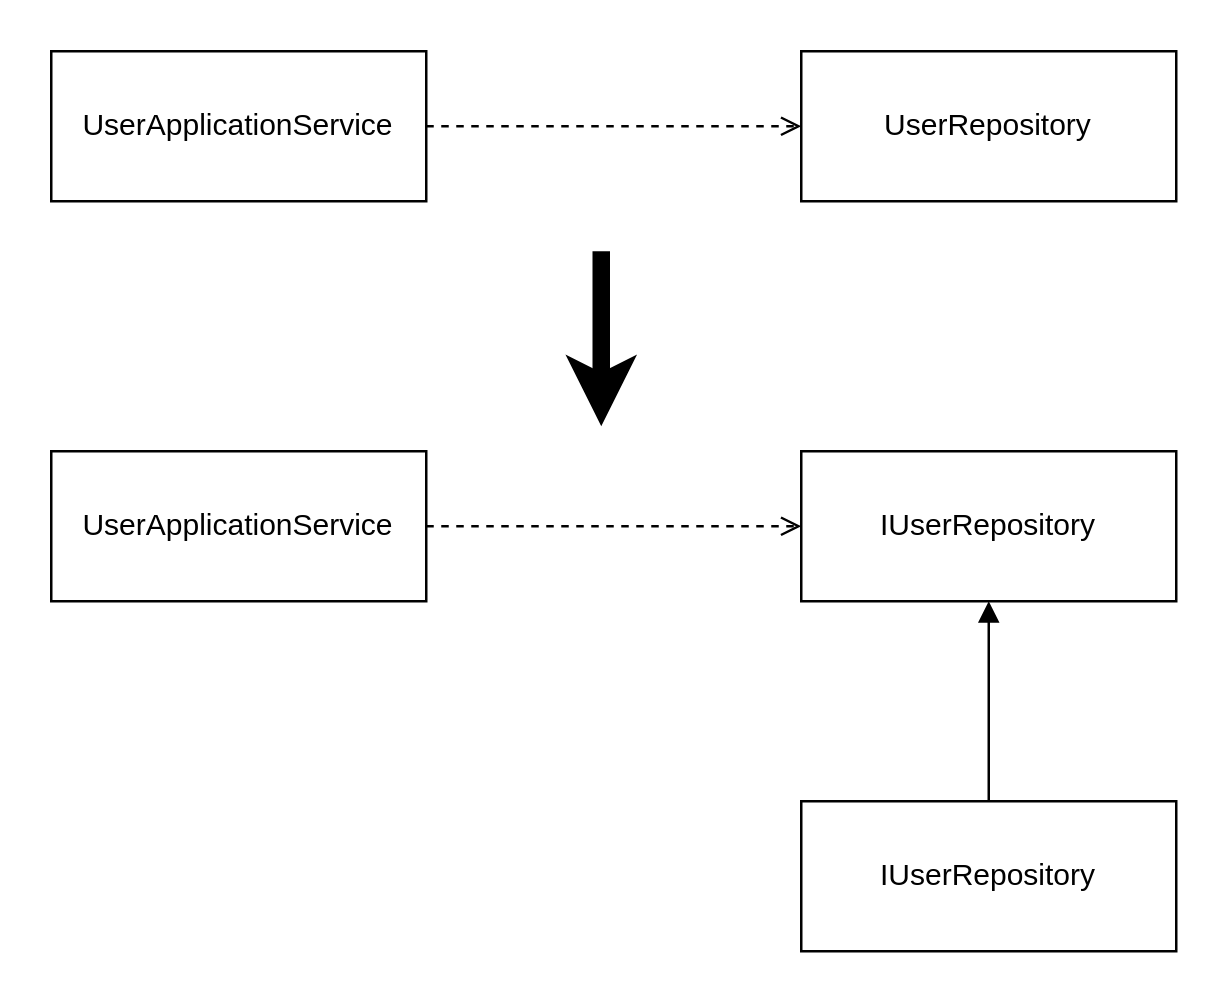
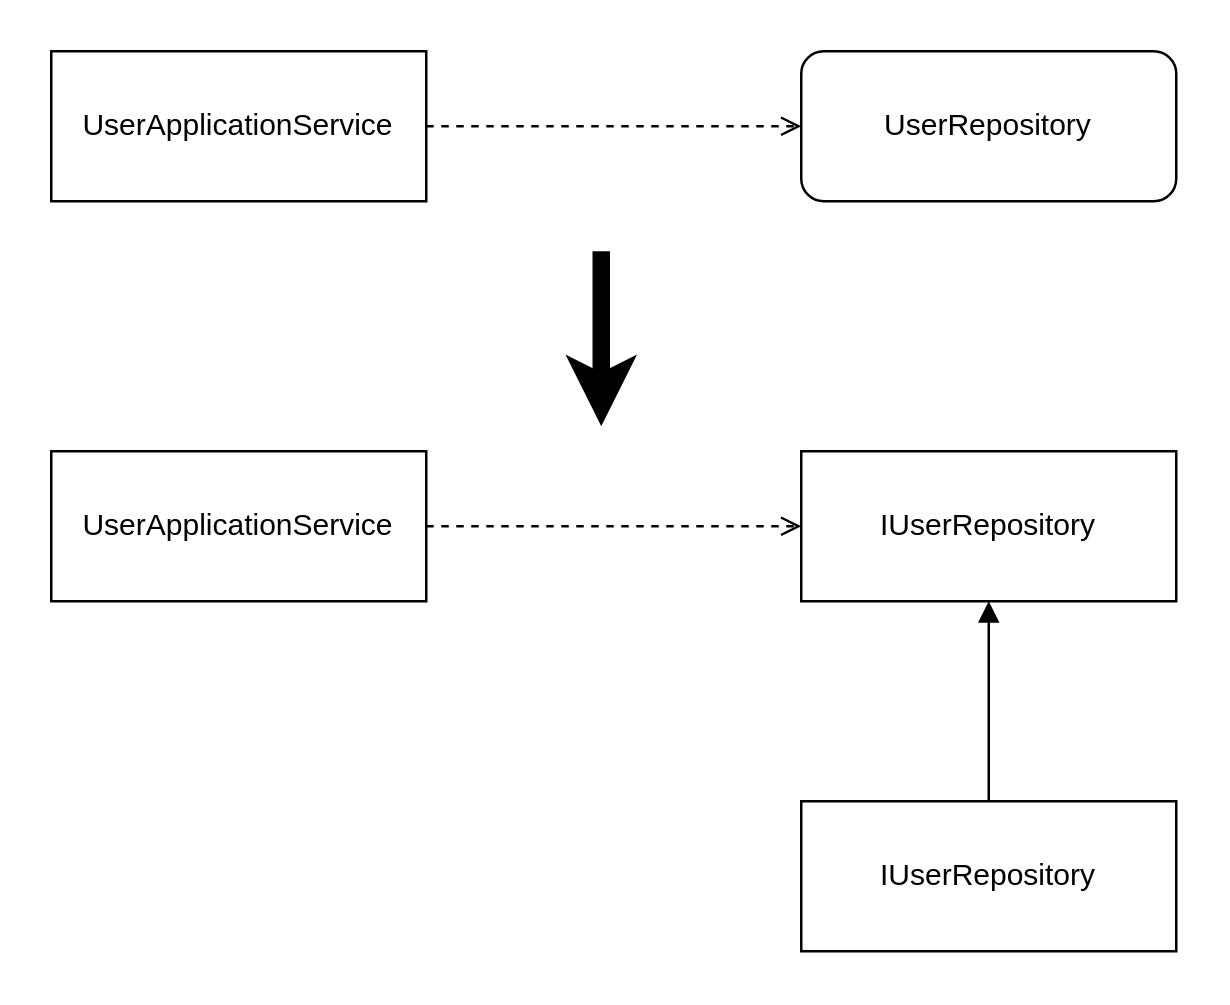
node "UserRepository": shape rectangle -> rounded rectangle
